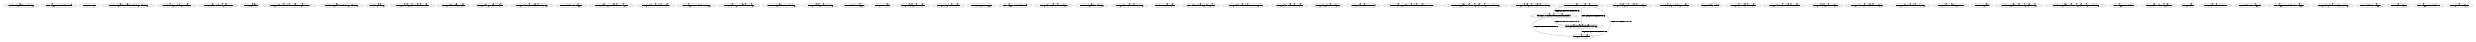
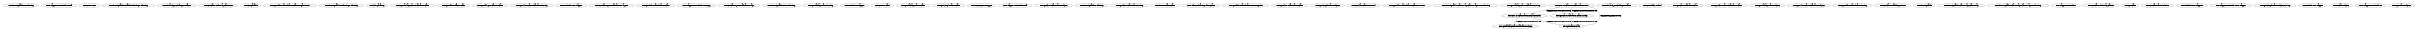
node "isInnerClass_getAbbreviatedName_Class_ZeroLen": label "isInnerClass_getAbbreviatedName_Class_ZeroLen" -> "test_getAbbreviatedName_Class_ZeroLen"
edge "test_convertClassesToClassNames_List" -- "test_getCanonicalName_Class_String": label " NAME_CANONICAL_NAME" -> " OBJECT_CANONICAL_NAME"
edge "test_convertClassNamesToClasses_List" -- "test_getCanonicalName_Class_String": now "test_convertClassNamesToClasses_List" -- "test_getPackageCanonicalName_Object"
